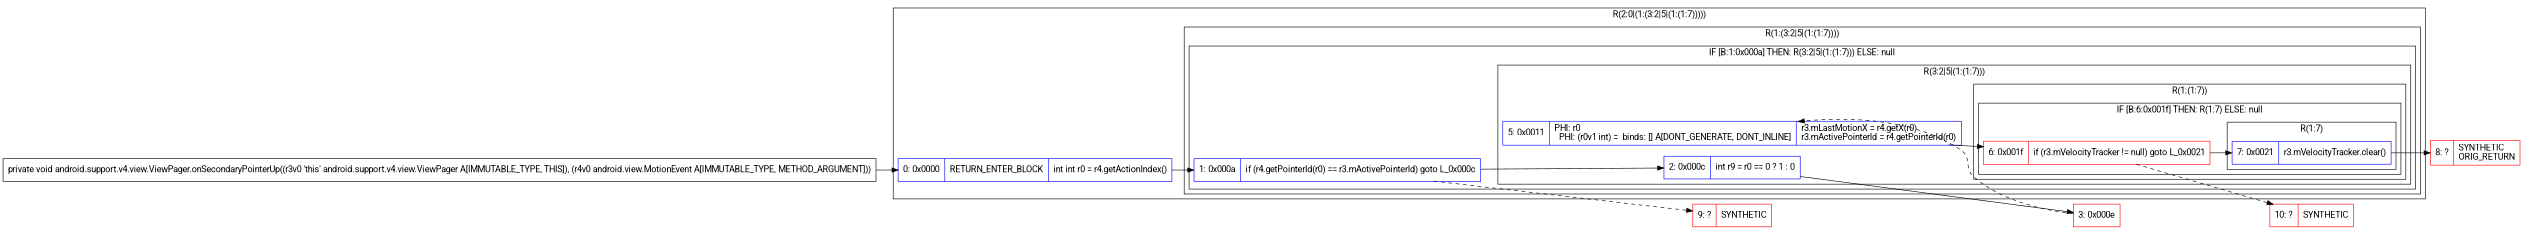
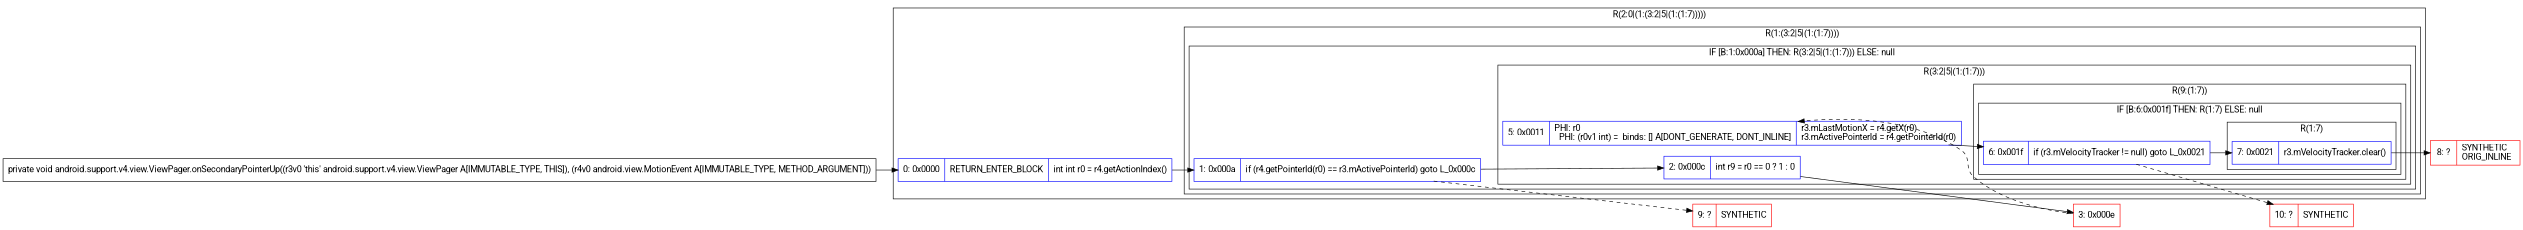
cluster "R(1:(1:7))": label "R(1:(1:7))" -> "R(9:(1:7))"
node "6: 0x001f": color red -> blue
node "8: ?": text "ORIG_RETURN" -> "ORIG_INLINE"
